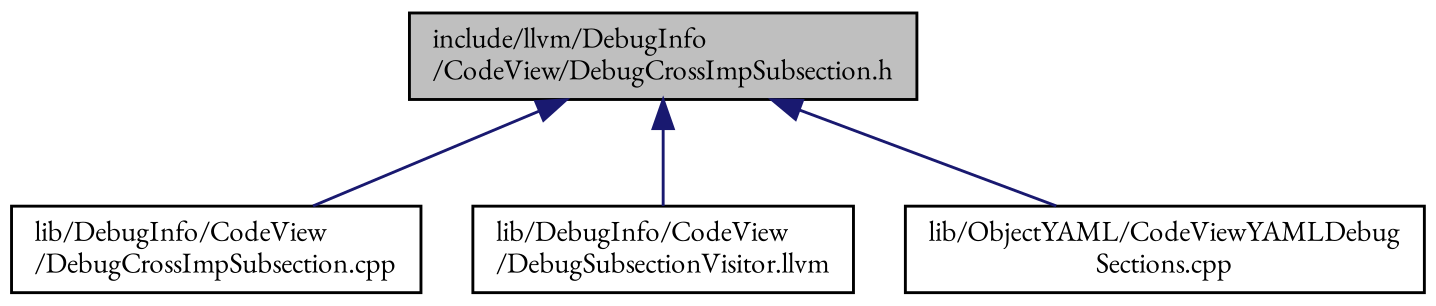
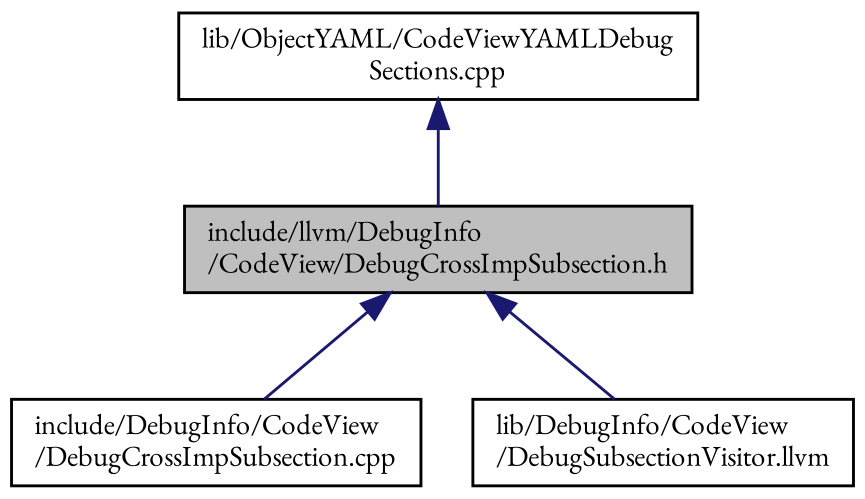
edge "lib/ObjectYAML/CodeViewYAMLDebug Sections.cpp" -> "include/llvm/DebugInfo /CodeView/DebugCrossImpSubsection.h": reversed
node "lib/DebugInfo/CodeView /DebugCrossImpSubsection.cpp": label "lib/DebugInfo/CodeView /DebugCrossImpSubsection.cpp" -> "include/DebugInfo/CodeView /DebugCrossImpSubsection.cpp"
